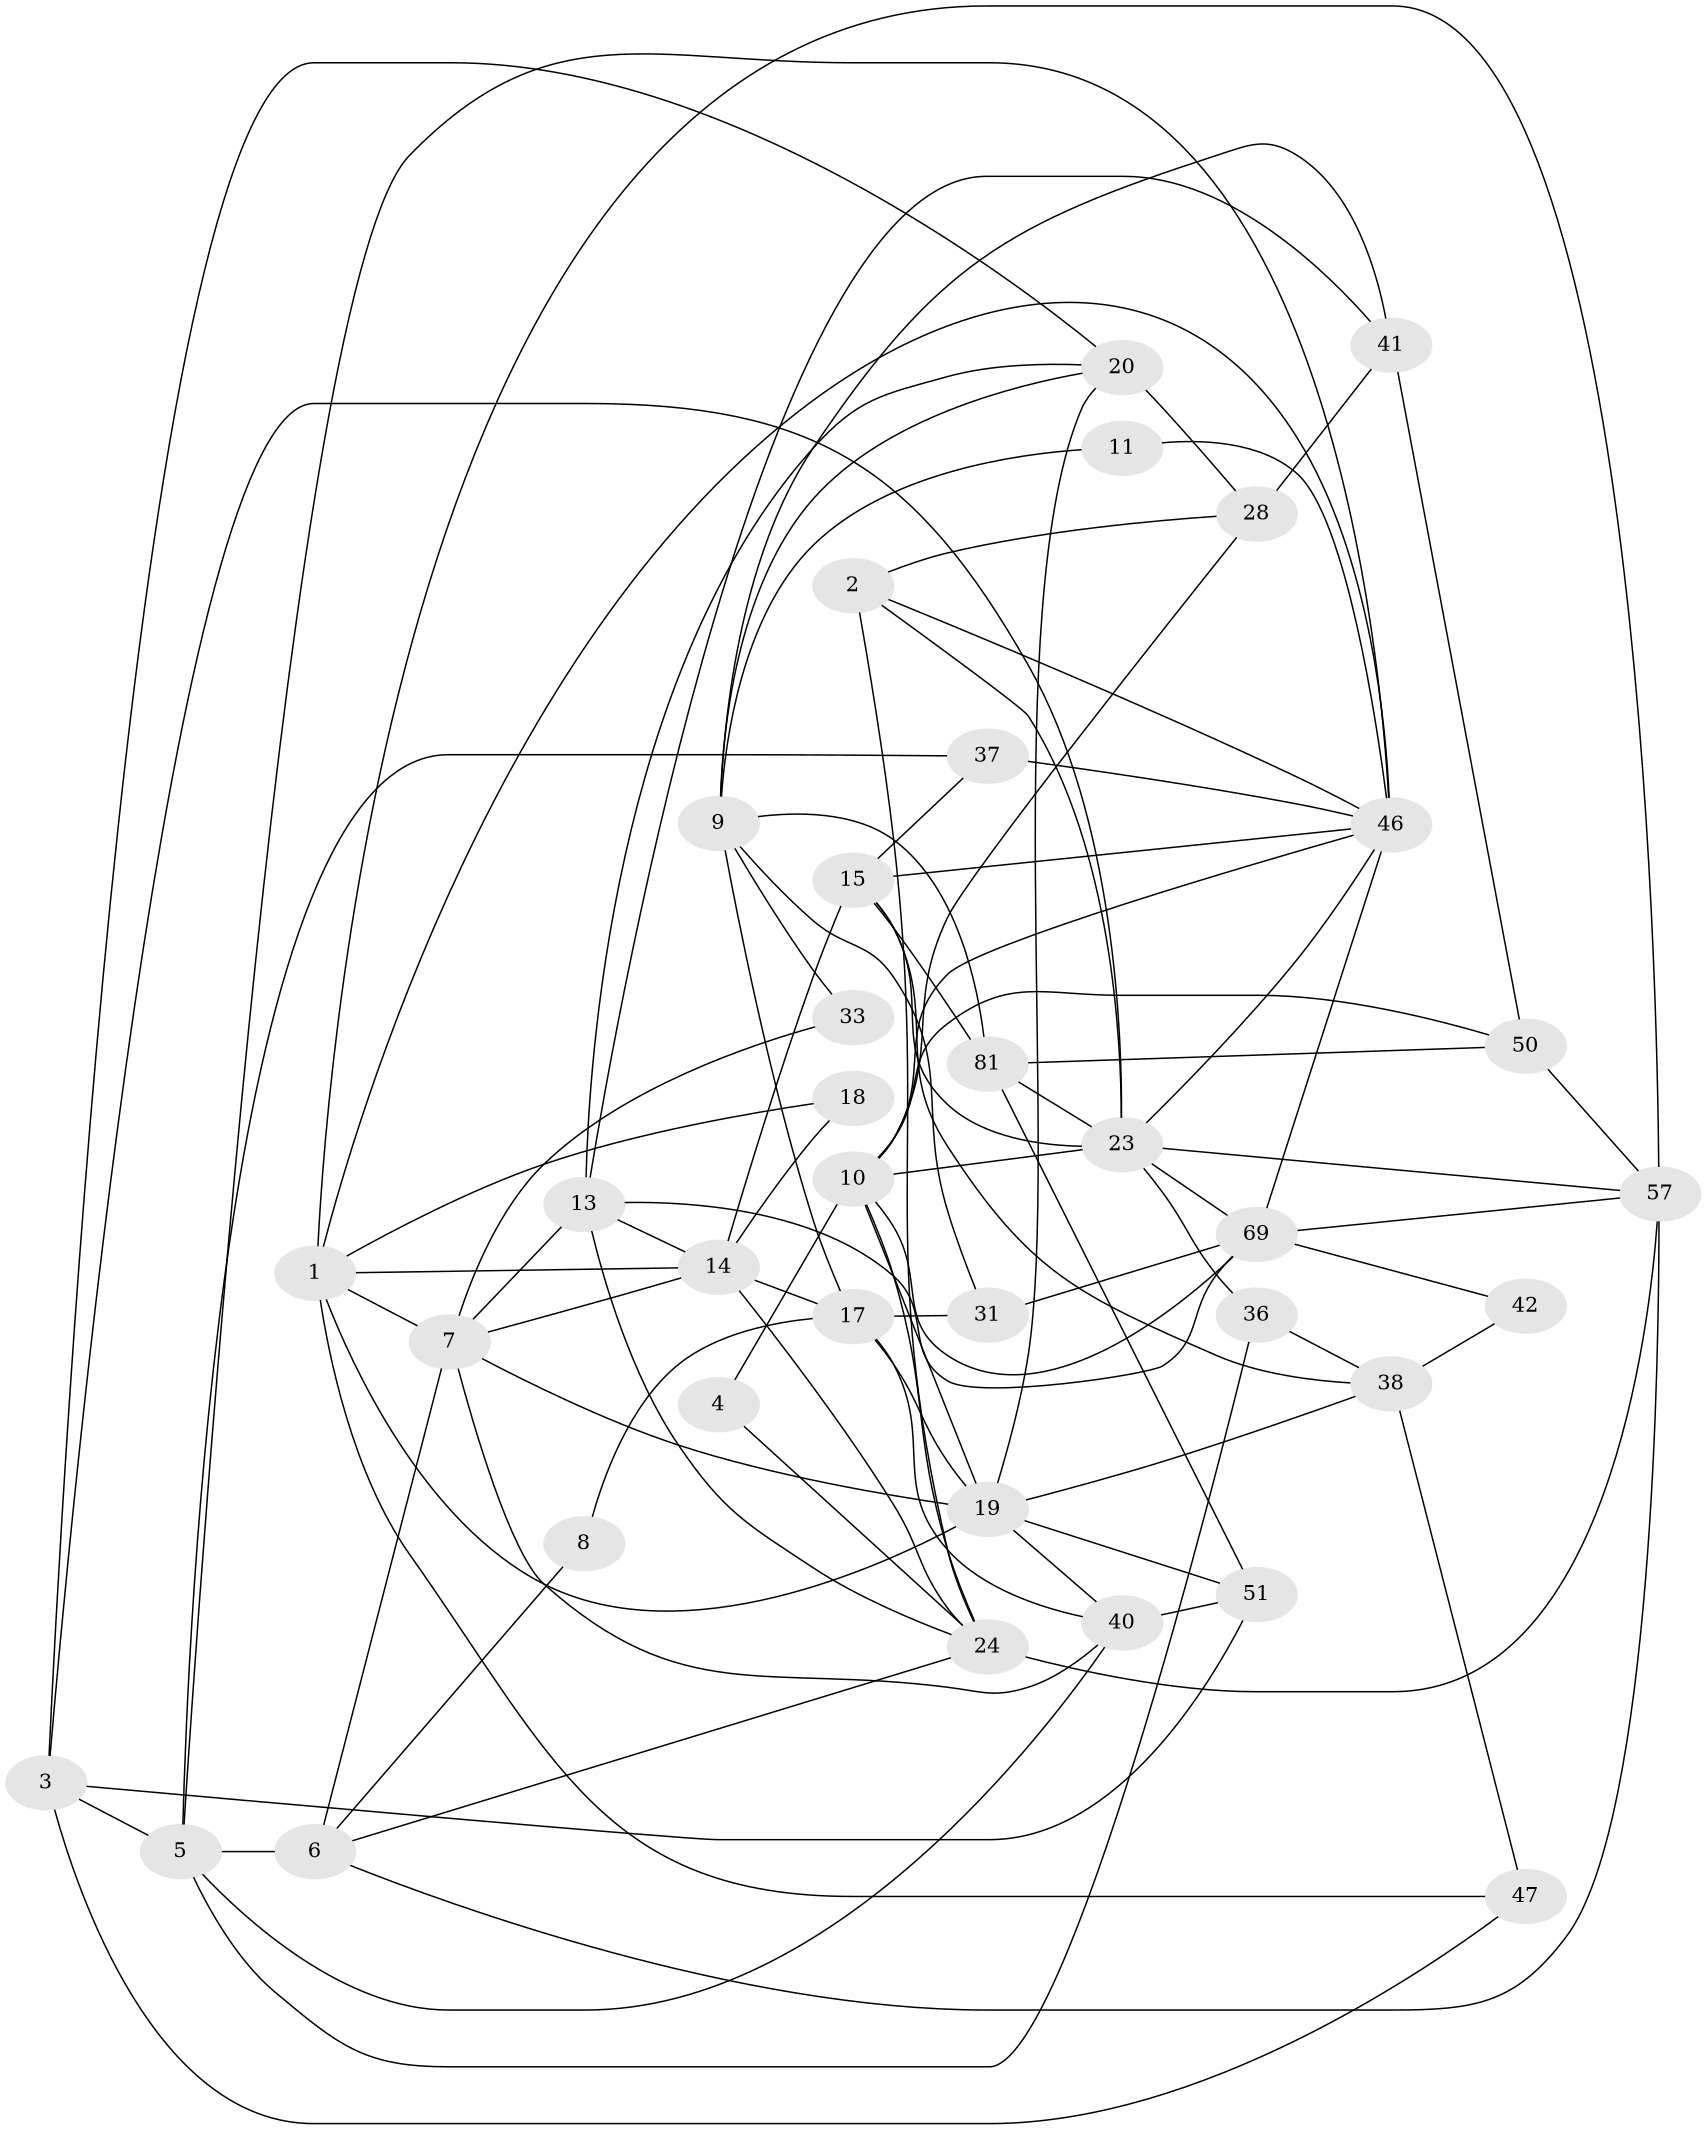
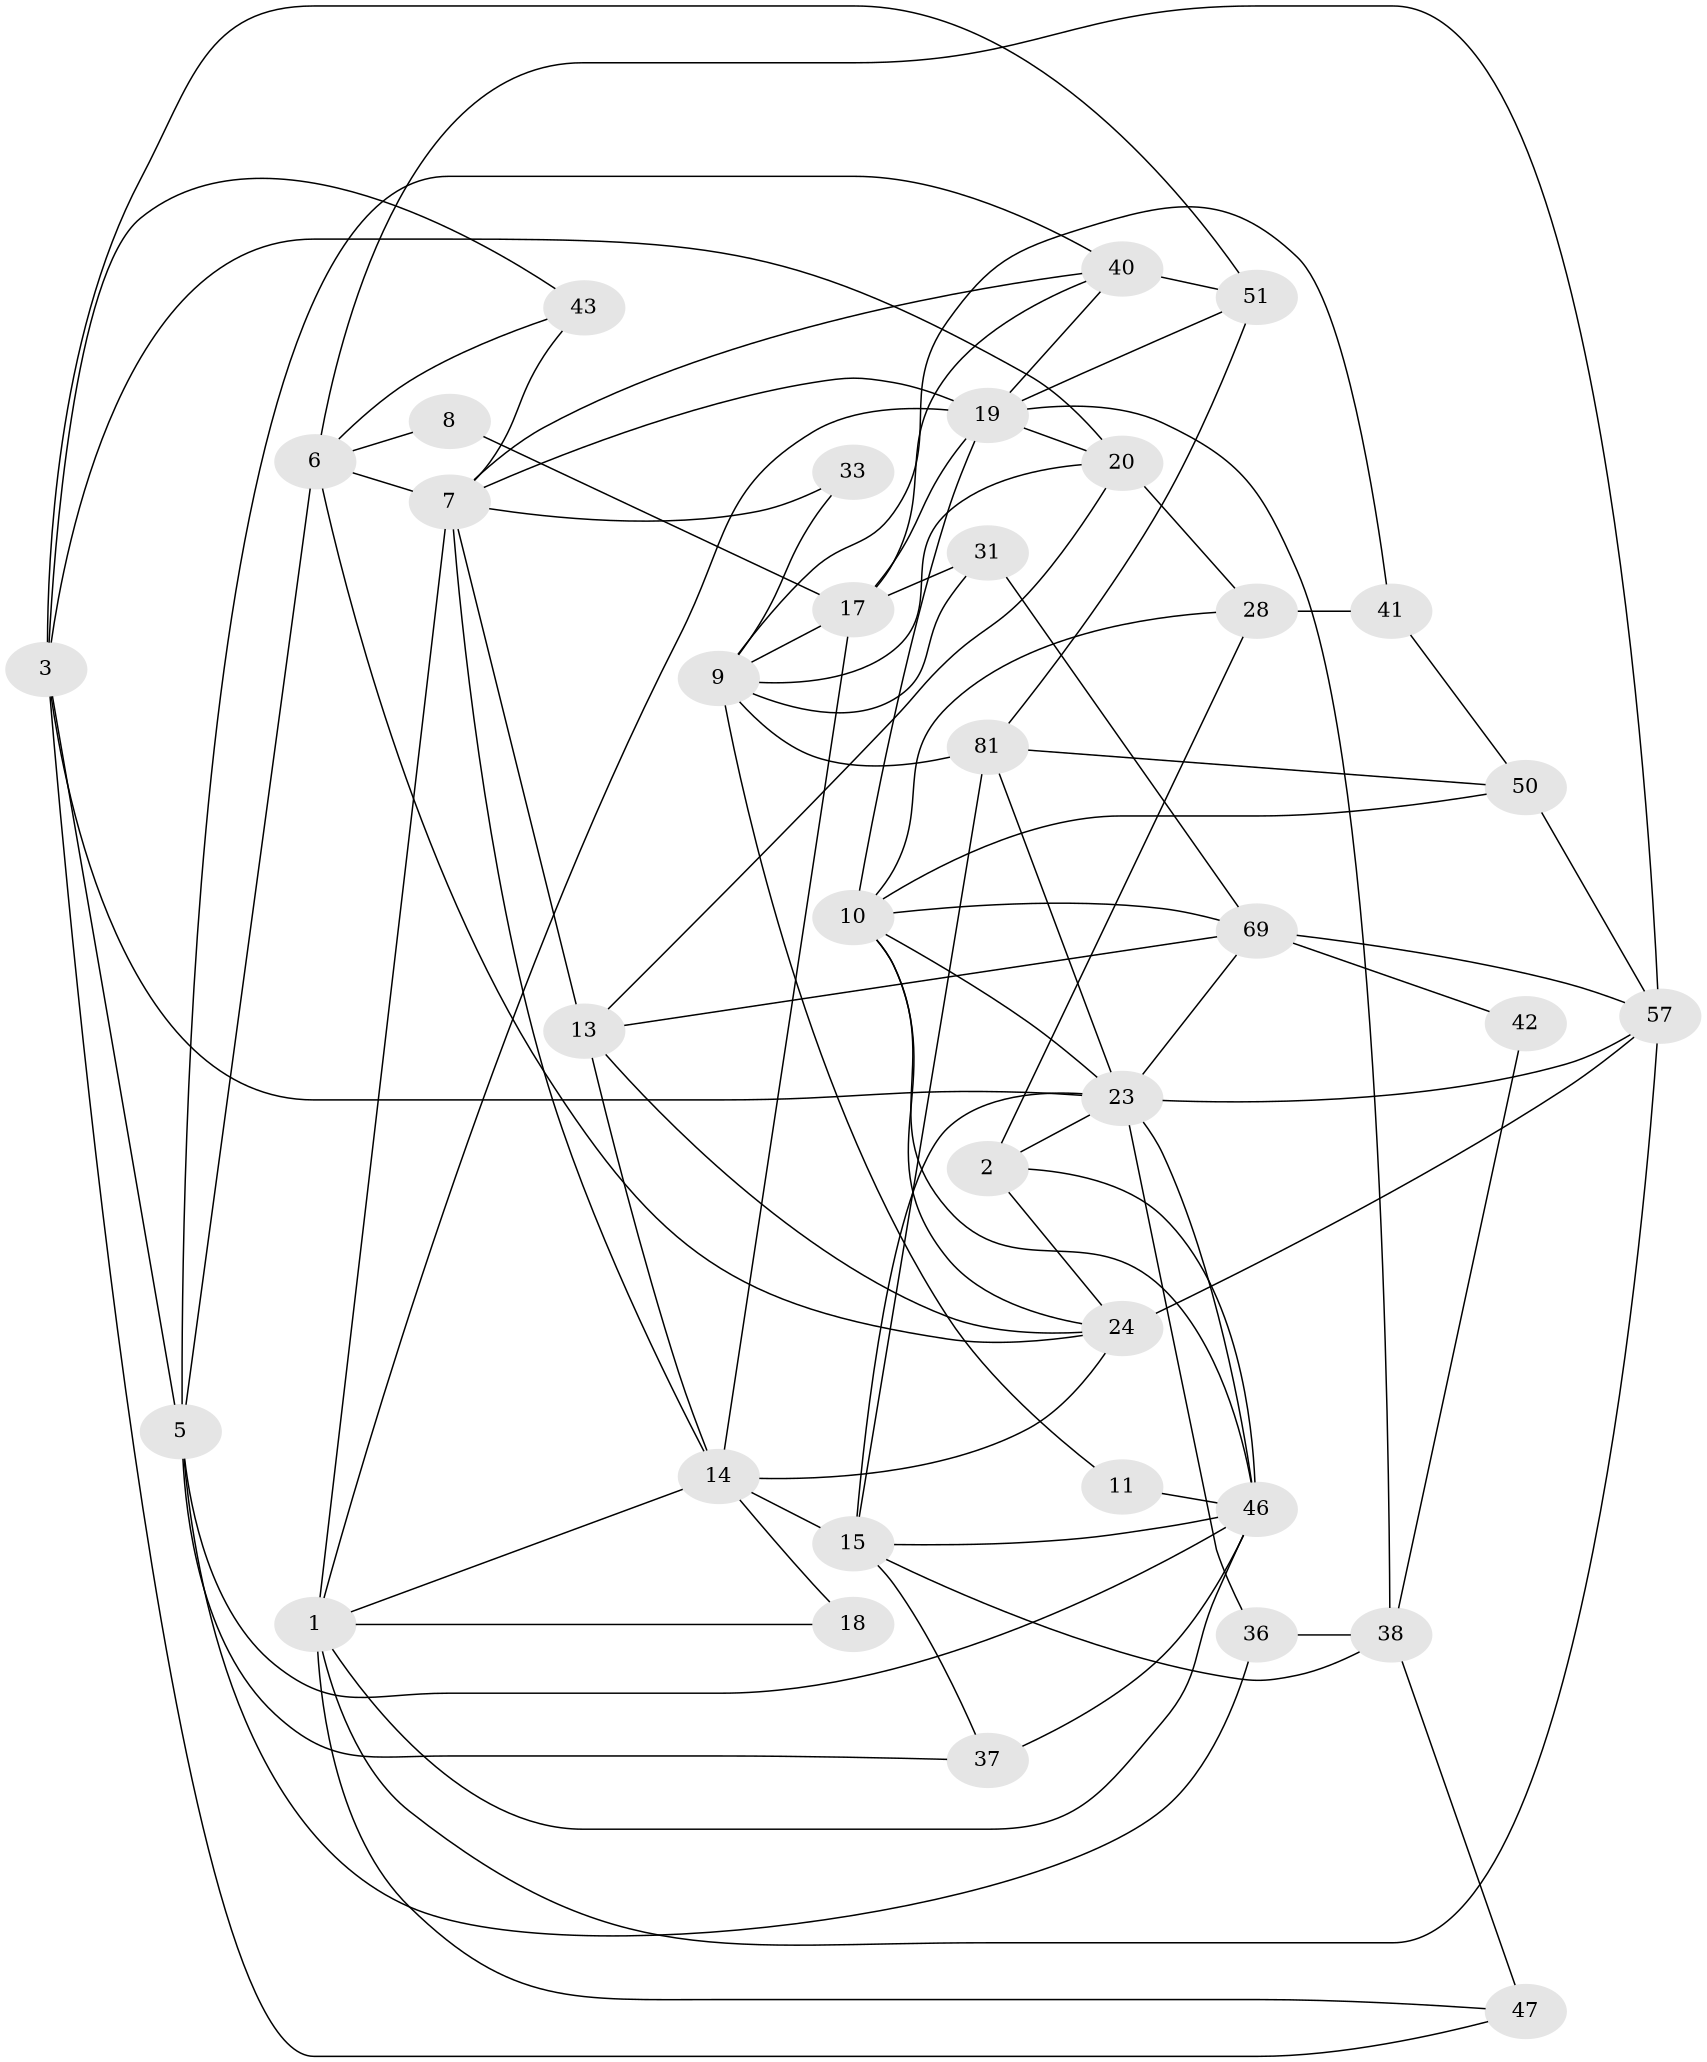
node "43": added
edge "41" -- "13": removed
edge "46" -- "69": removed
node "4": removed
